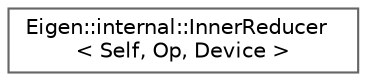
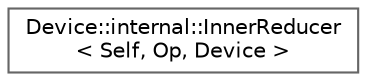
node "Eigen::internal::InnerReducer < Self, Op, Device >": label "Eigen::internal::InnerReducer < Self, Op, Device >" -> "Device::internal::InnerReducer < Self, Op, Device >"
